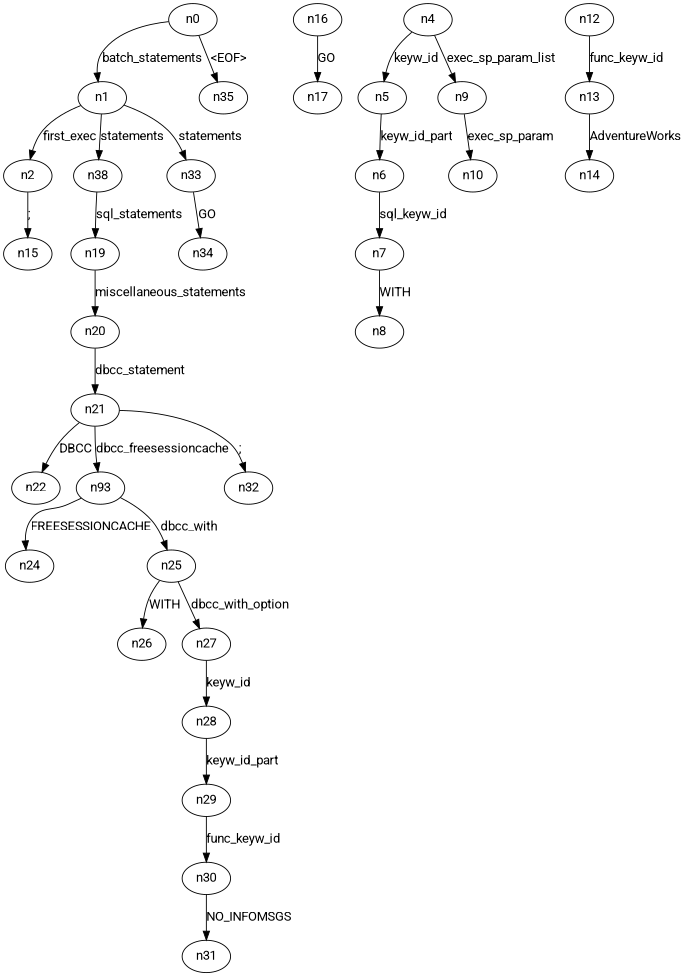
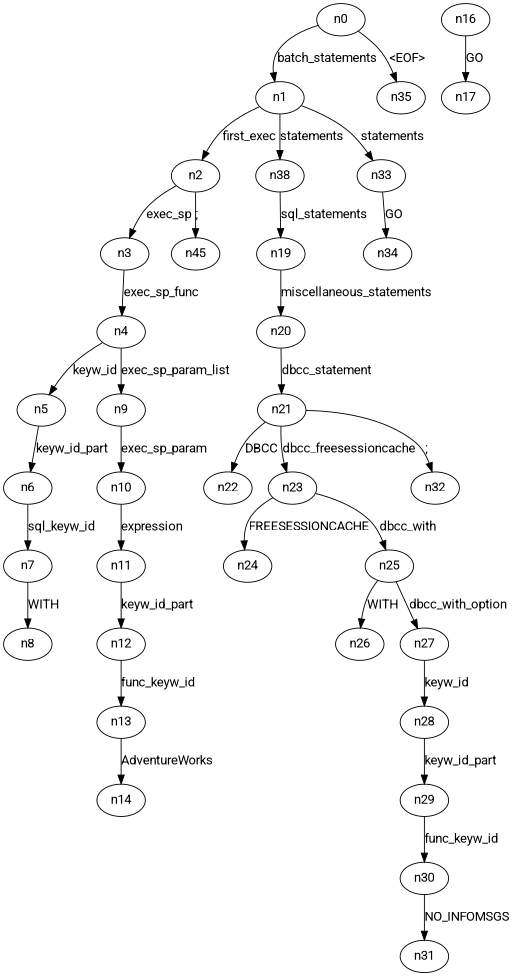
node "n15": label "n15" -> "n45"
node "n3": added
node "n93": label "n93" -> "n23"
node "n11": added
